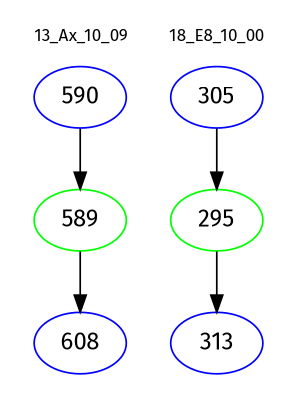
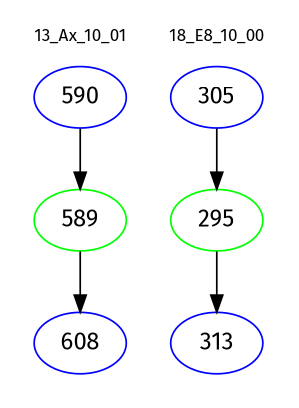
cluster "13_Ax_10_09": label "13_Ax_10_09" -> "13_Ax_10_01"
